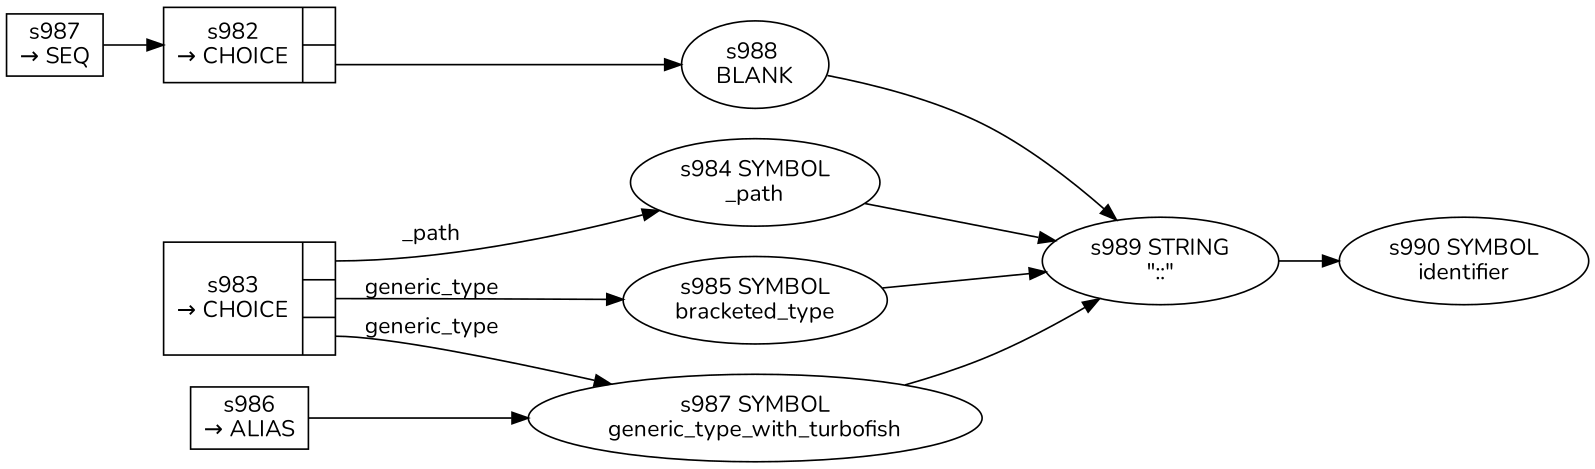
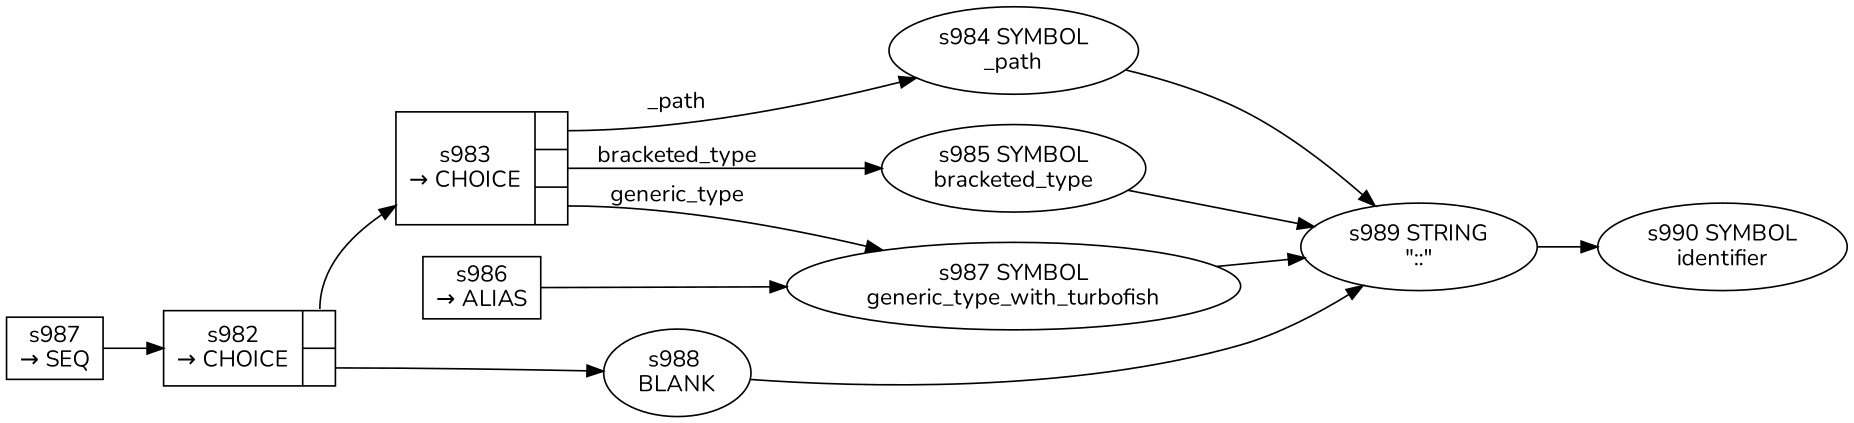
edge "s982" -> "s983": added
edge "s983" -> "s985 SYMBOL bracketed_type": label "generic_type" -> "bracketed_type"
